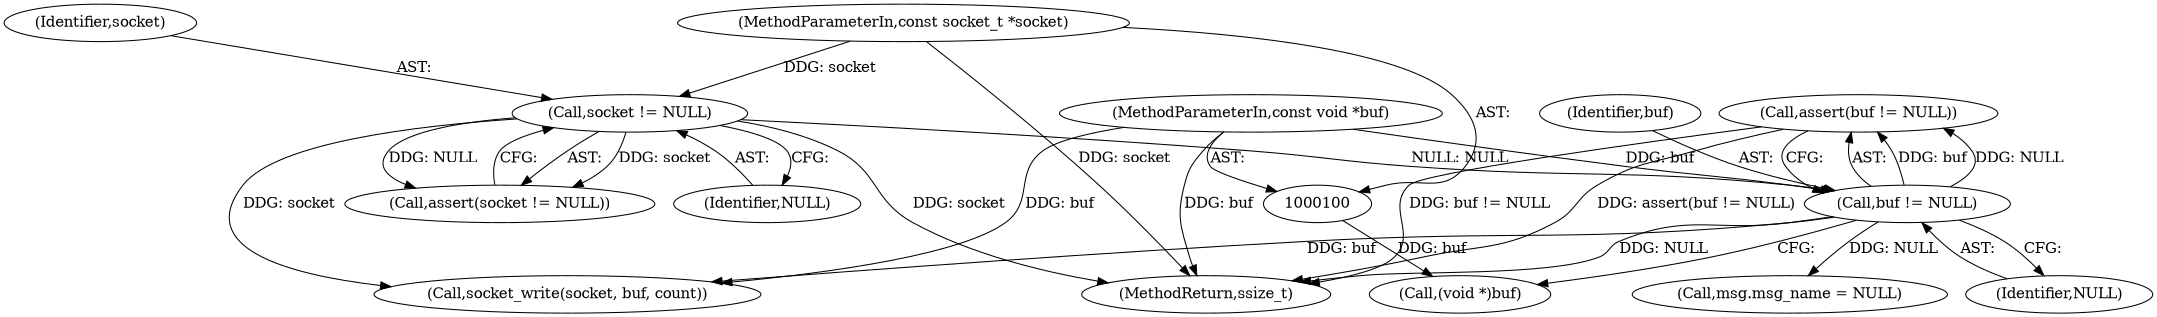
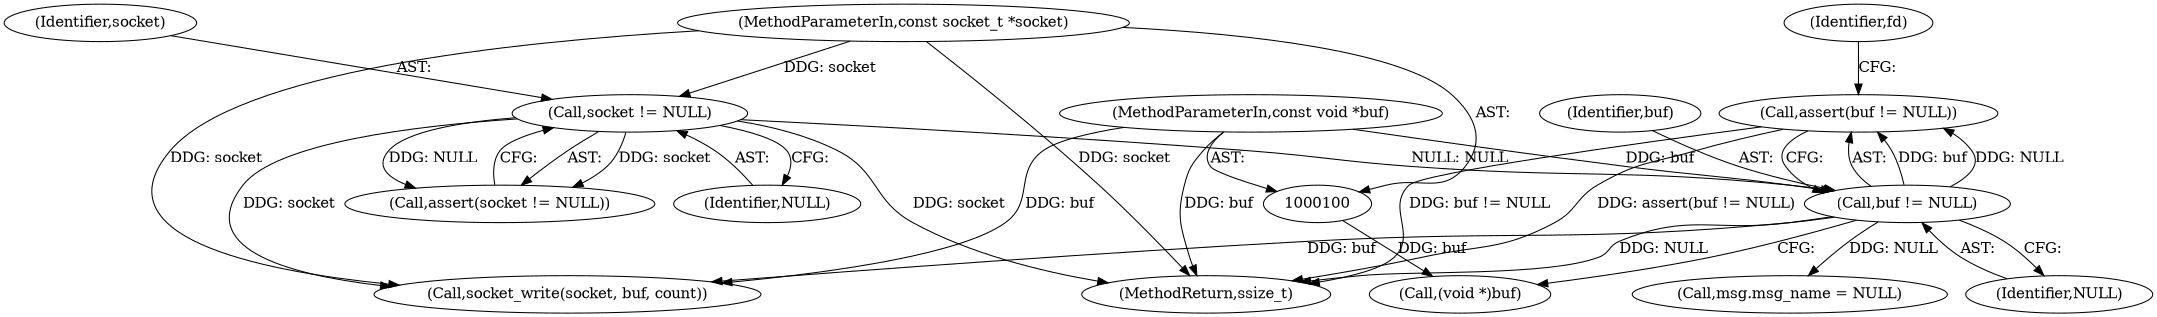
node "(Identifier,fd)": added
edge "(MethodParameterIn,const socket_t *socket)" -> "(Call,socket_write(socket, buf, count))": added, label "DDG: socket"
